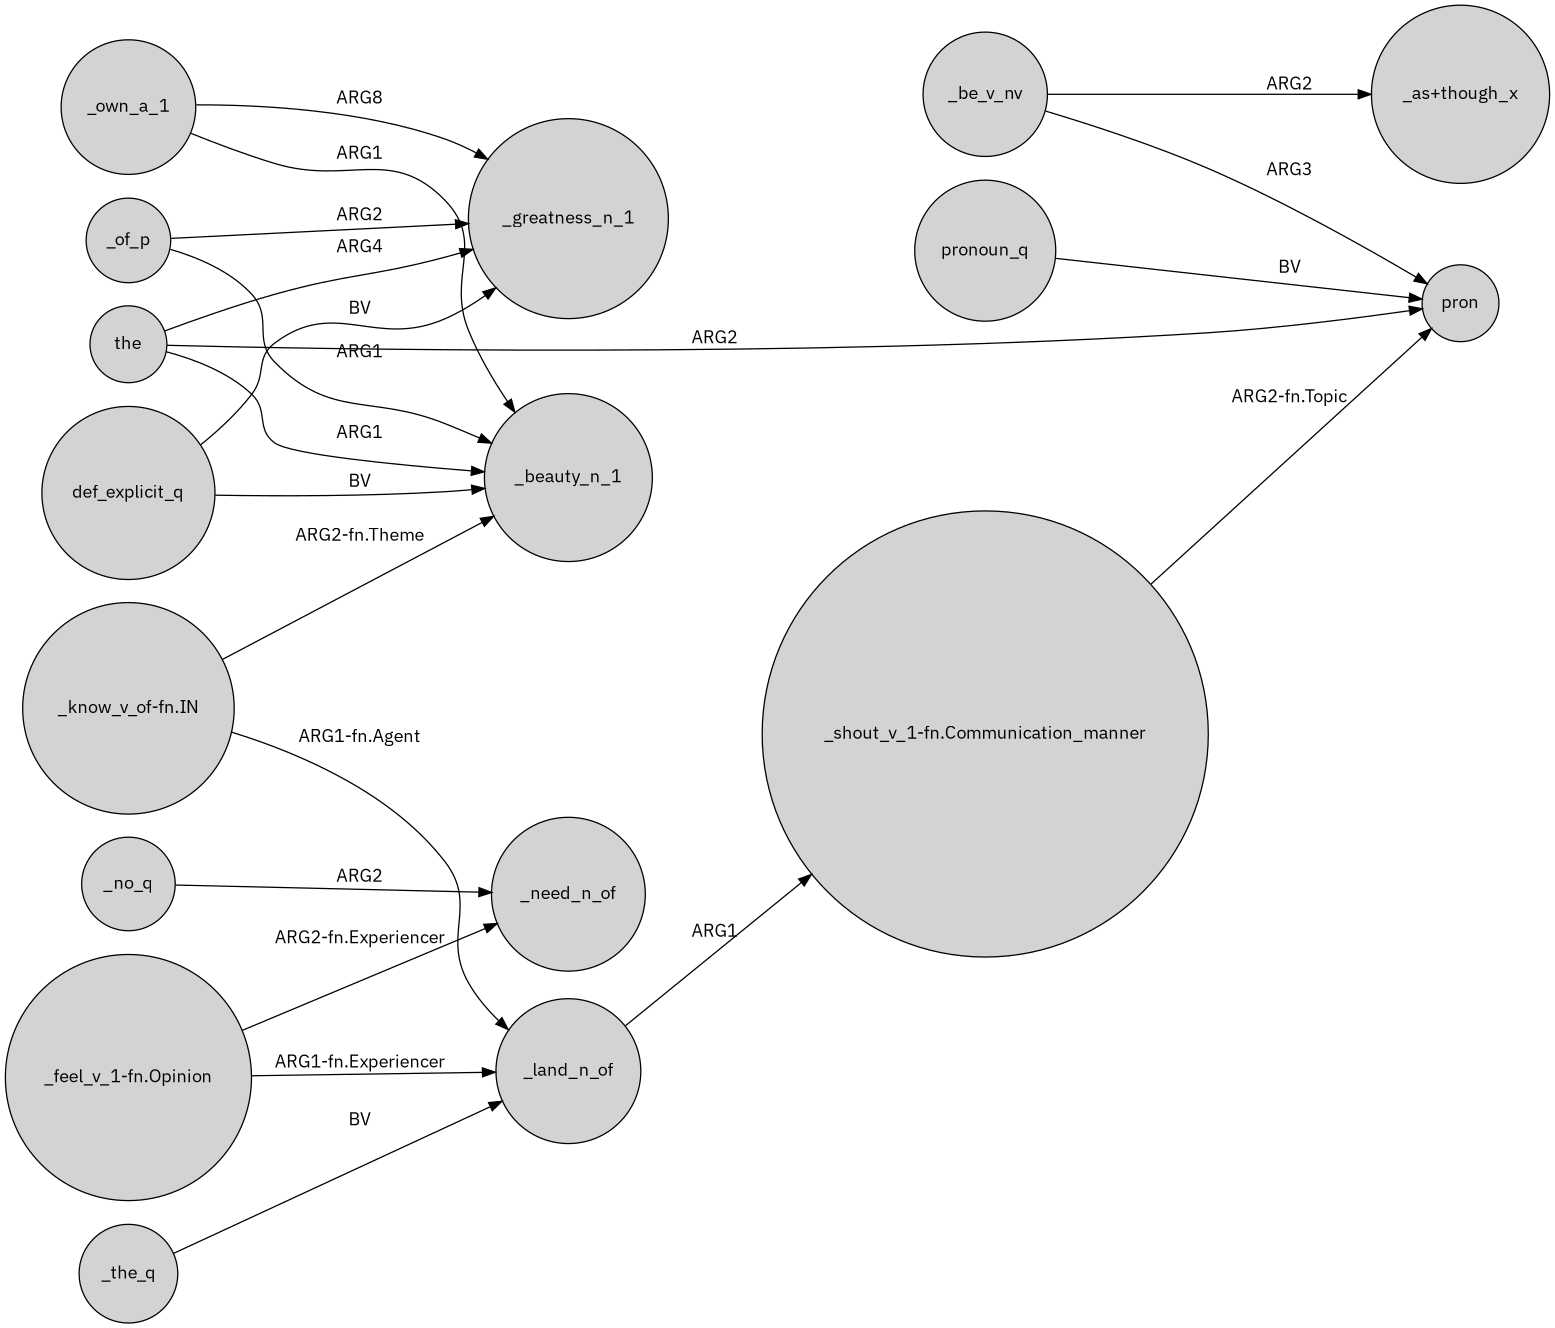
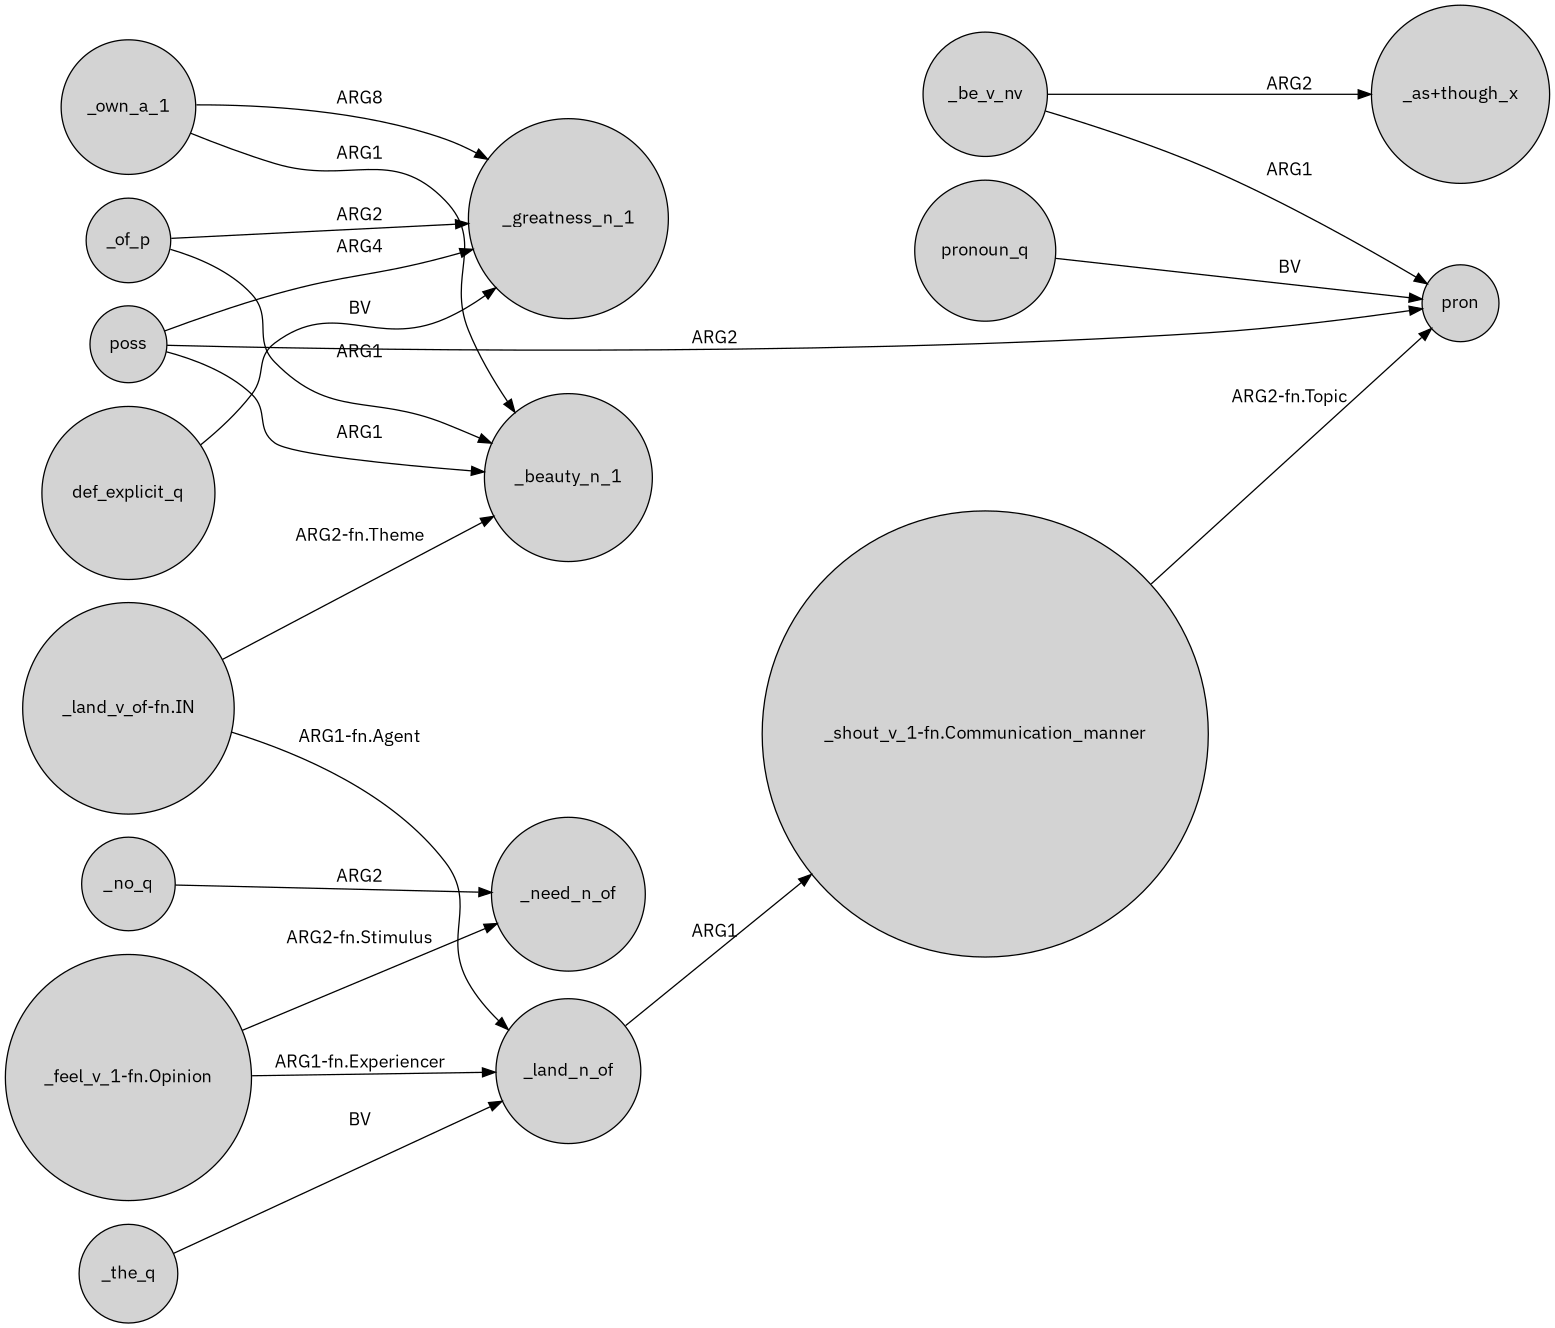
edge "_be_v_nv" -> "pron": label "ARG3" -> "ARG1"
node "the": label "the" -> "poss"
edge "def_explicit_q" -> "_beauty_n_1": removed, label "BV"
node "_know_v_of-fn.IN": label "_know_v_of-fn.IN" -> "_land_v_of-fn.IN"
edge "_feel_v_1-fn.Opinion" -> "_need_n_of": label "ARG2-fn.Experiencer" -> "ARG2-fn.Stimulus"
